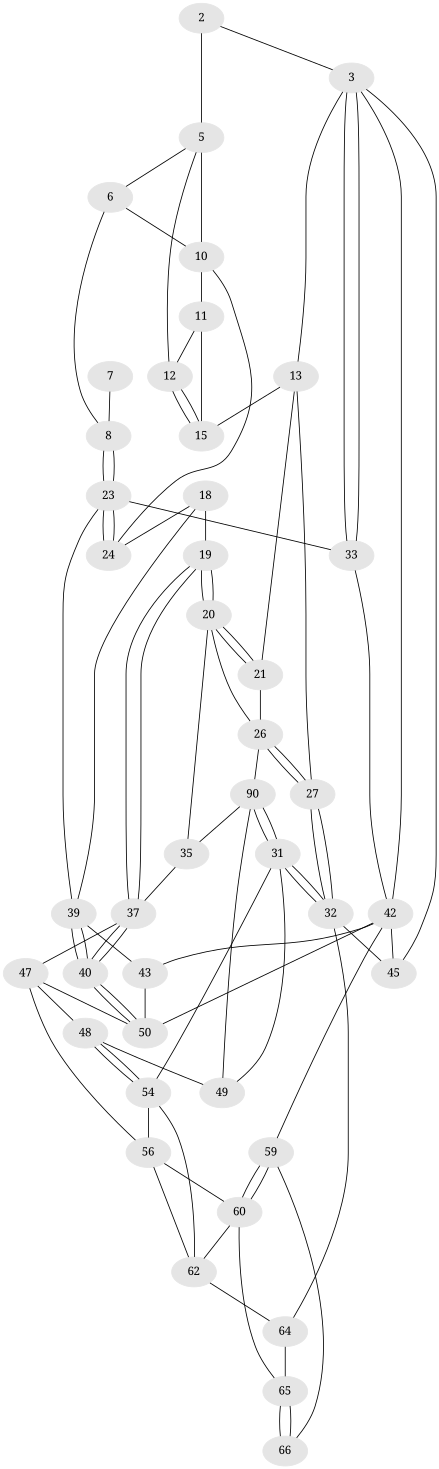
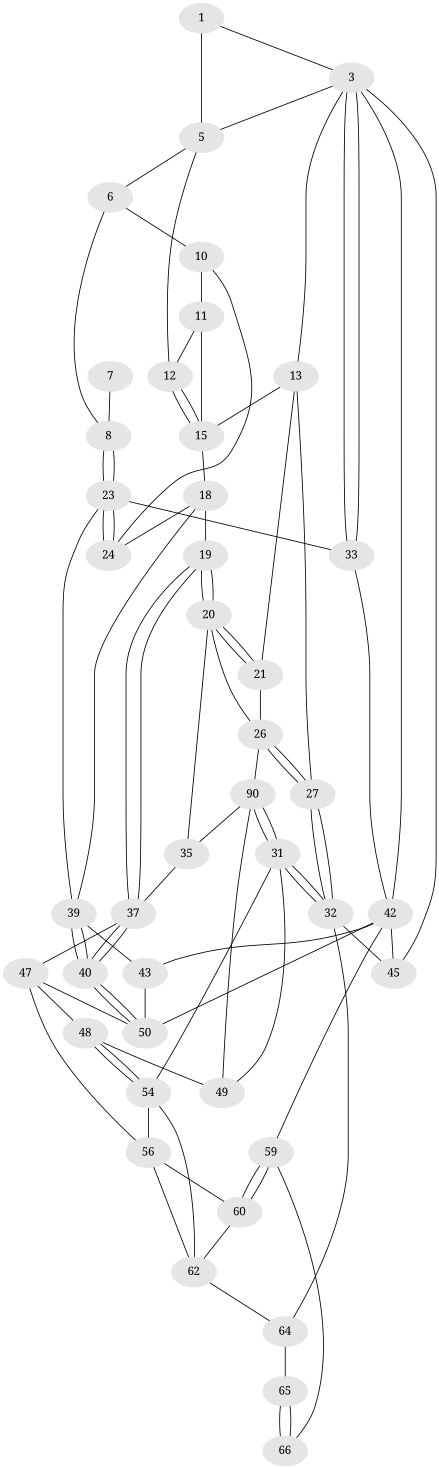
node "2": label "2" -> "1"
edge "5" -- "10": now "5" -- "3"
edge "15" -- "18": added
edge "60" -- "65": removed
